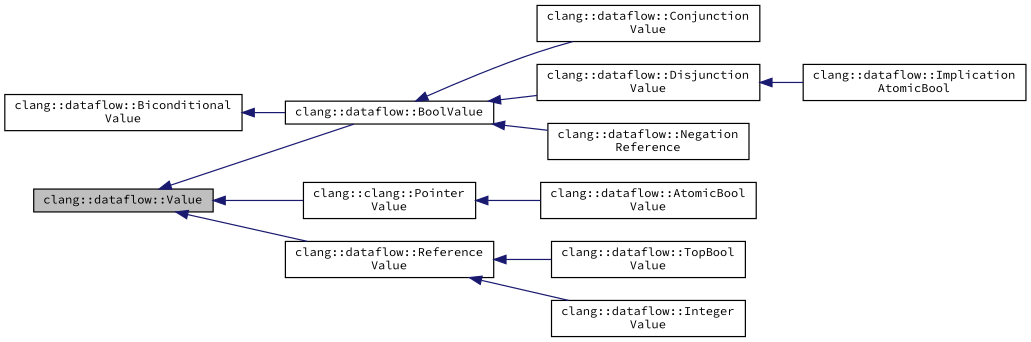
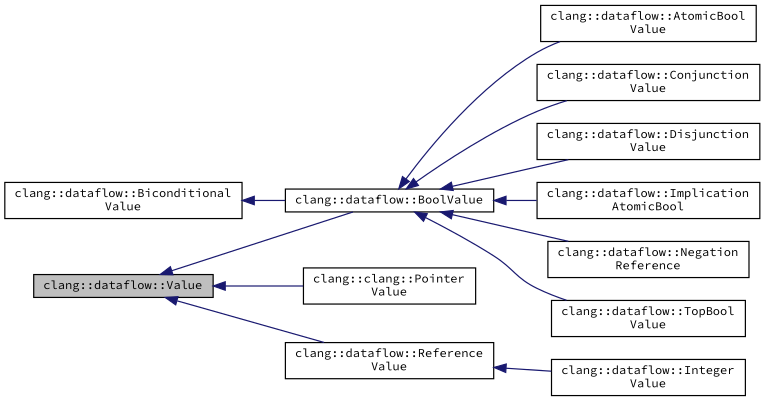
edge "clang::dataflow::Implication AtomicBool" -> "clang::dataflow::Disjunction Value": now "clang::dataflow::Implication AtomicBool" -> "clang::dataflow::BoolValue"
edge "clang::dataflow::AtomicBool Value" -> "clang::clang::Pointer Value": now "clang::dataflow::AtomicBool Value" -> "clang::dataflow::BoolValue"
edge "clang::dataflow::TopBool Value" -> "clang::dataflow::Reference Value": now "clang::dataflow::TopBool Value" -> "clang::dataflow::BoolValue"
